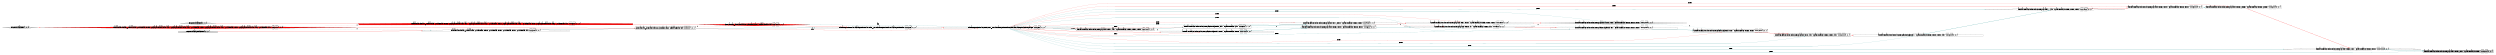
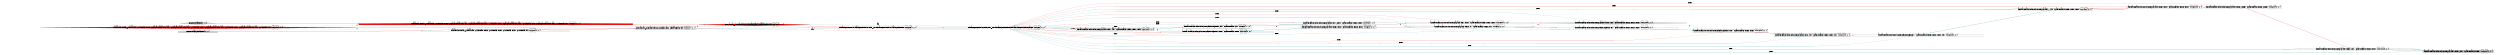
node "testConvertWildcardsTests['1', '0', '0']": removed
